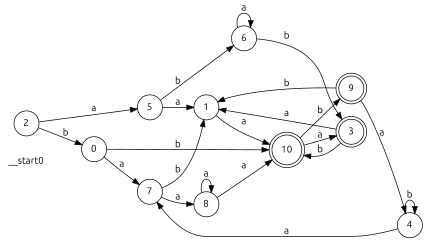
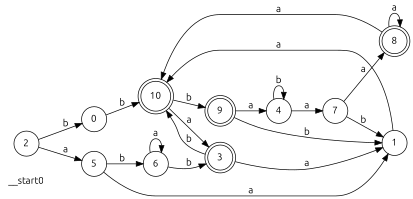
edge "0" -> "7": removed, label "a"
node "8": shape circle -> doublecircle
